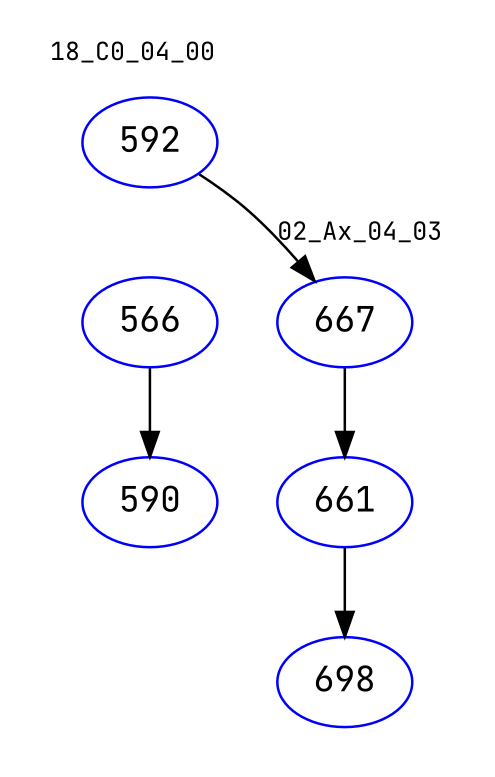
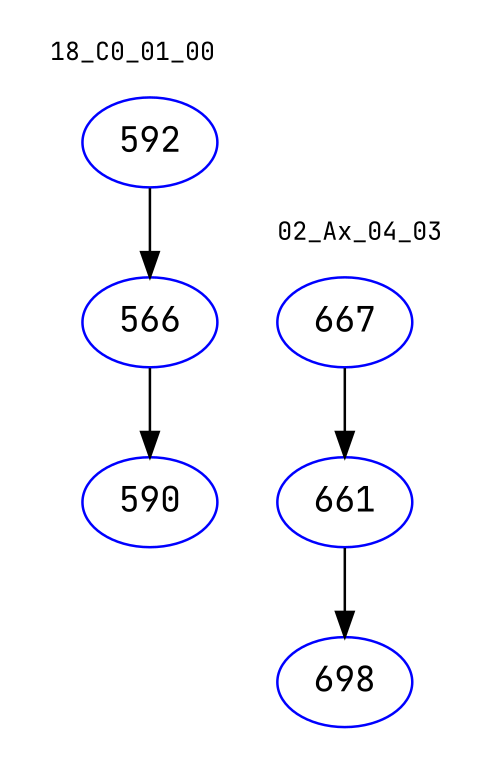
cluster "18_C0_04_00": label "18_C0_04_00" -> "18_C0_01_00"
edge "592" -> "667": now "592" -> "566"
